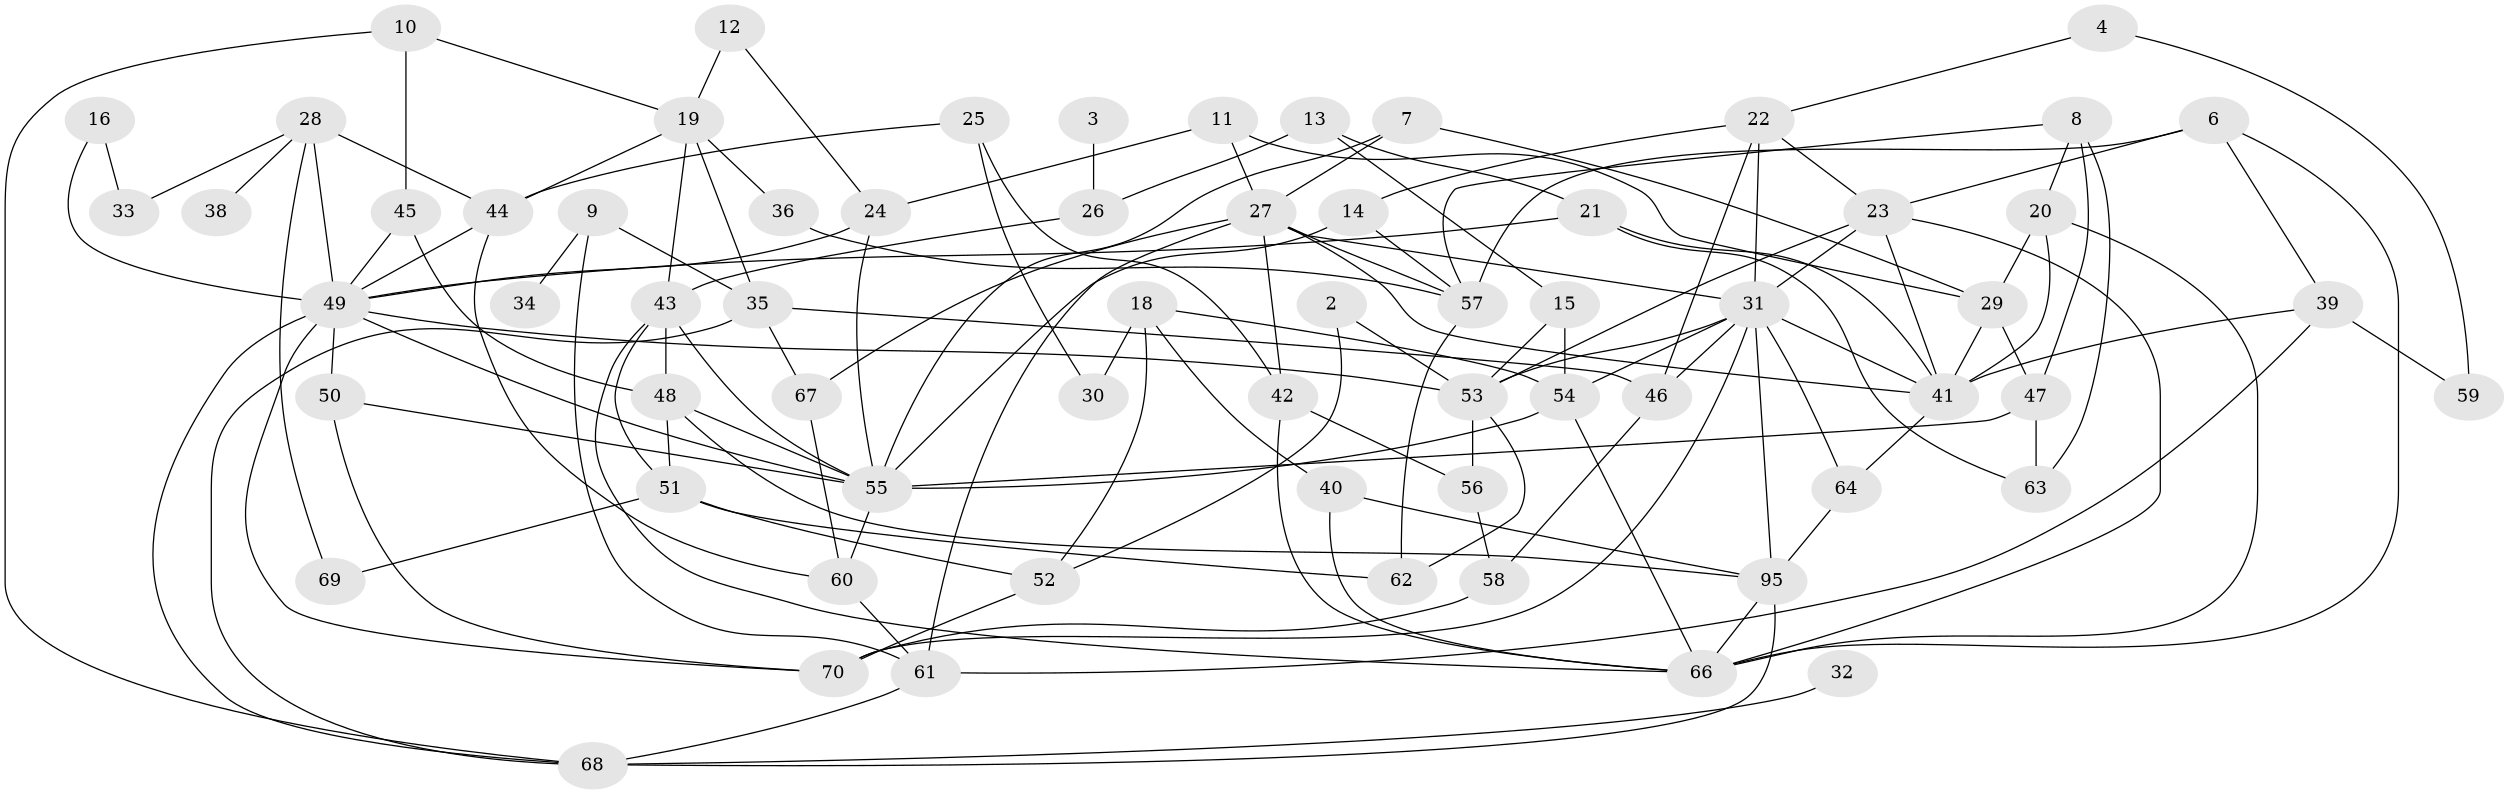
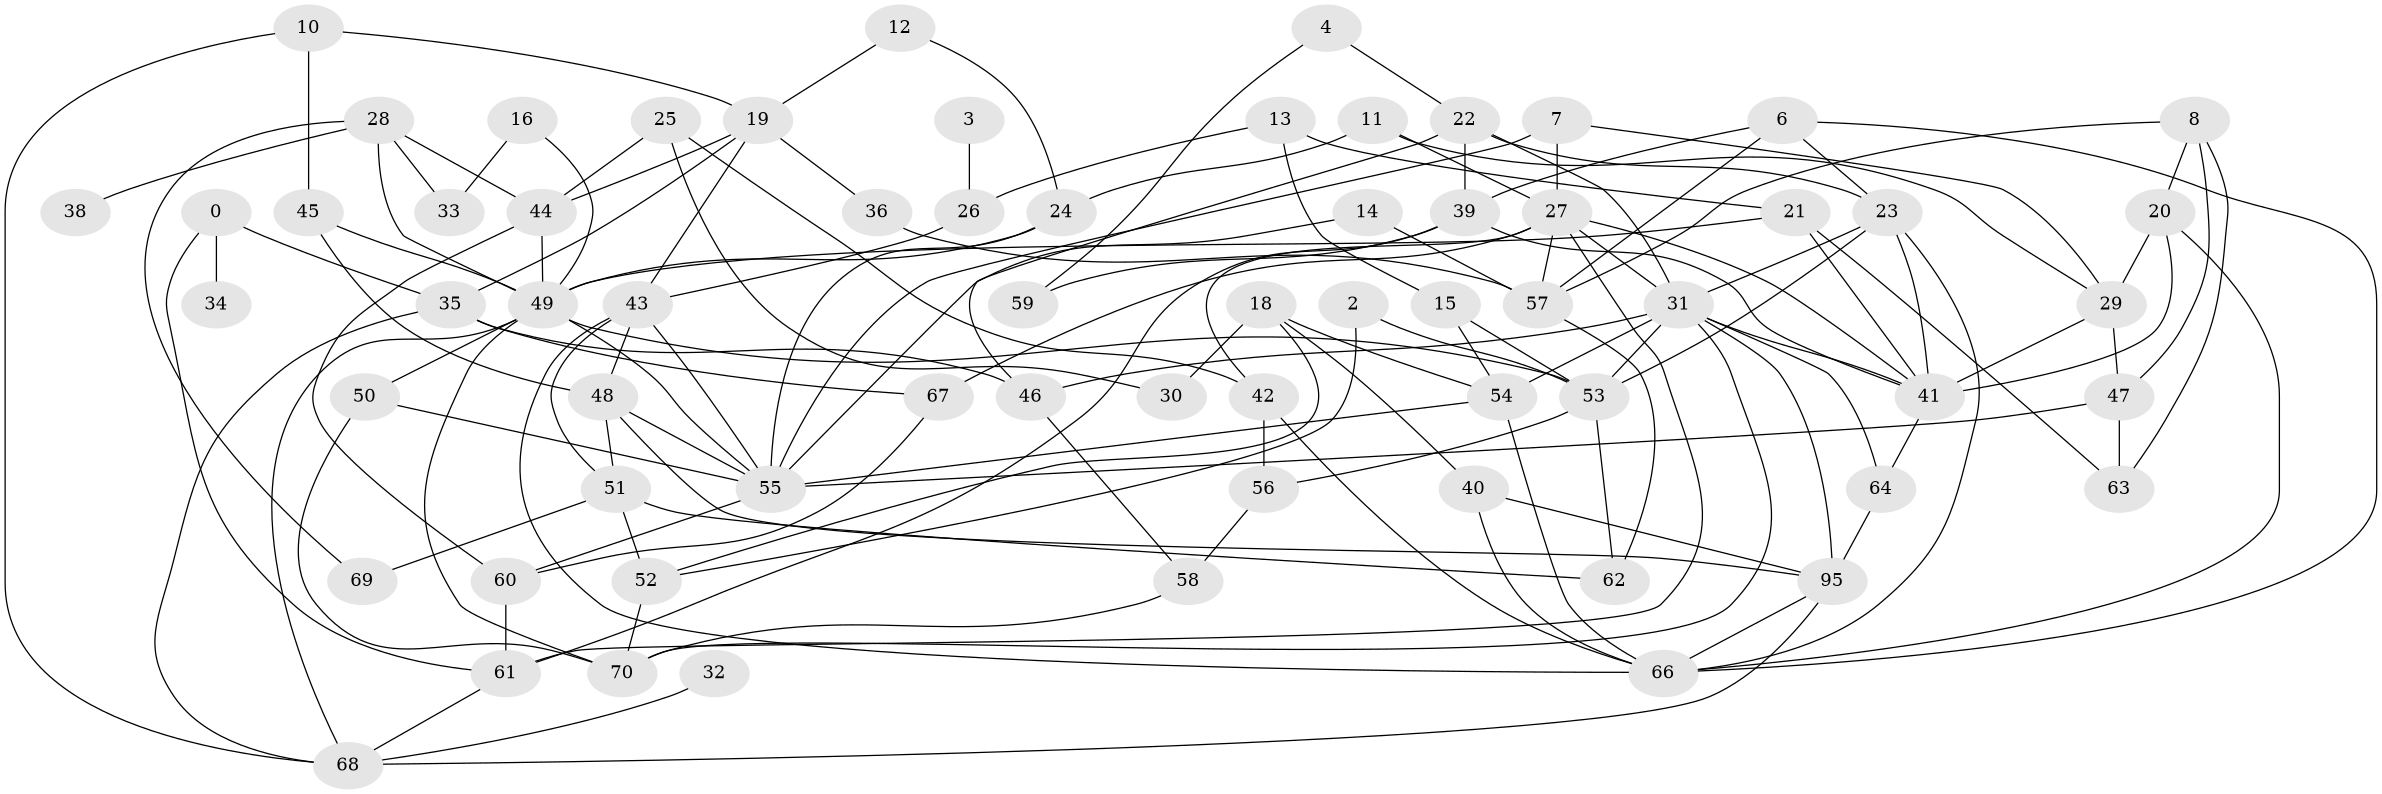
edge "22" -- "14": now "22" -- "39"
node "9": label "9" -> "0"
